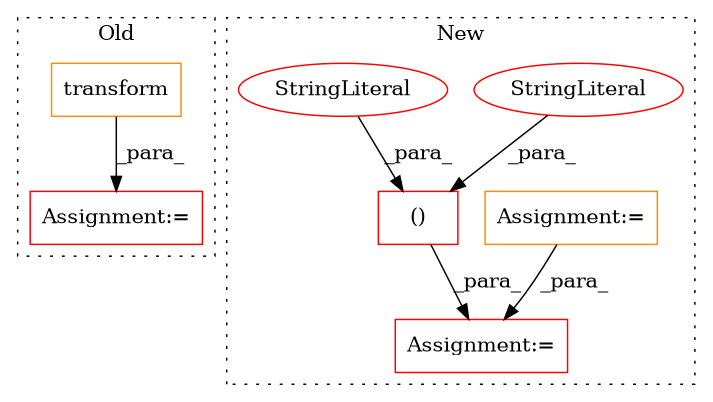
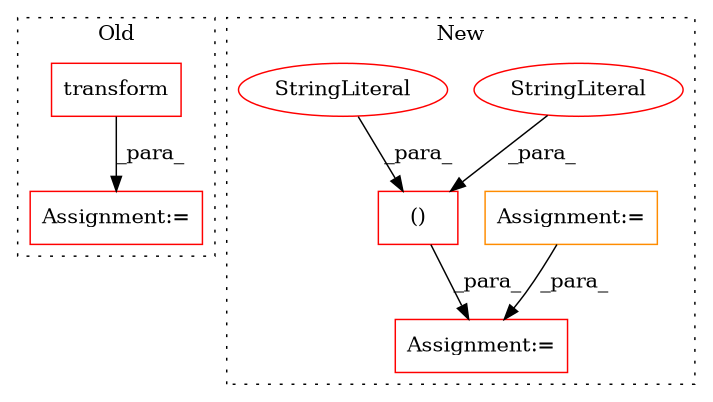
node "transform": color darkorange -> red
